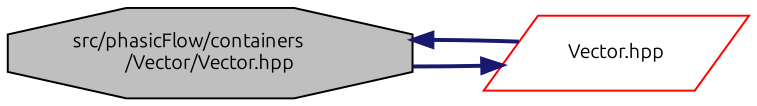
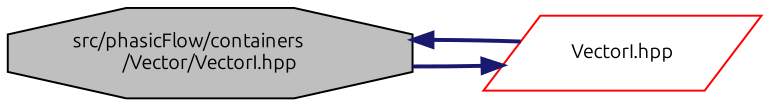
node "src/phasicFlow/containers /Vector/Vector.hpp": label "src/phasicFlow/containers /Vector/Vector.hpp" -> "src/phasicFlow/containers /Vector/VectorI.hpp"
node "Vector.hpp": label "Vector.hpp" -> "VectorI.hpp"
